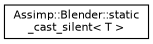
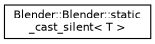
node "Assimp::Blender::static _cast_silent< T >": label "Assimp::Blender::static _cast_silent< T >" -> "Blender::Blender::static _cast_silent< T >"
